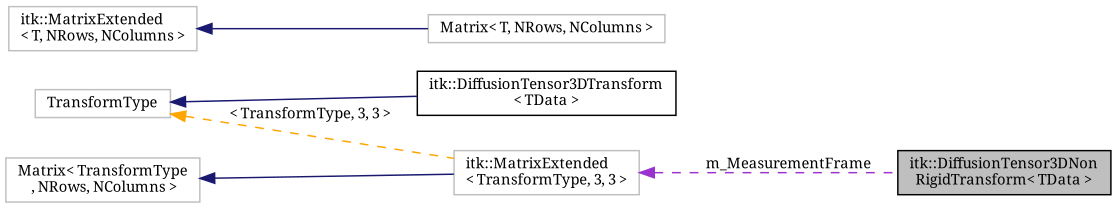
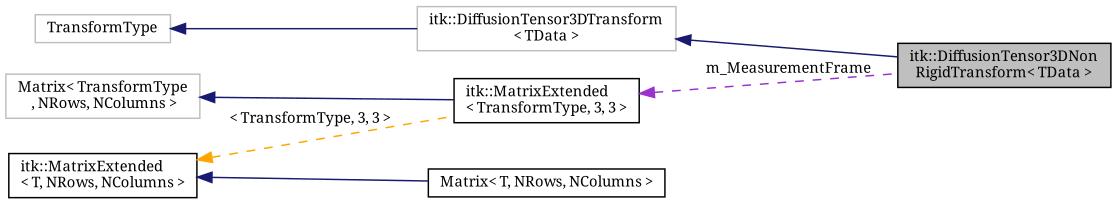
node "itk::MatrixExtended < T, NRows, NColumns >": color grey75 -> black
node "Matrix< T, NRows, NColumns >": color grey75 -> black
edge "itk::DiffusionTensor3DNon RigidTransform< TData >" -> "itk::DiffusionTensor3DTransform < TData >": added
node "itk::DiffusionTensor3DTransform < TData >": color black -> grey75
edge "itk::MatrixExtended < TransformType, 3, 3 >" -> "TransformType": now "itk::MatrixExtended < TransformType, 3, 3 >" -> "itk::MatrixExtended < T, NRows, NColumns >"
node "itk::MatrixExtended < TransformType, 3, 3 >": color grey75 -> black
